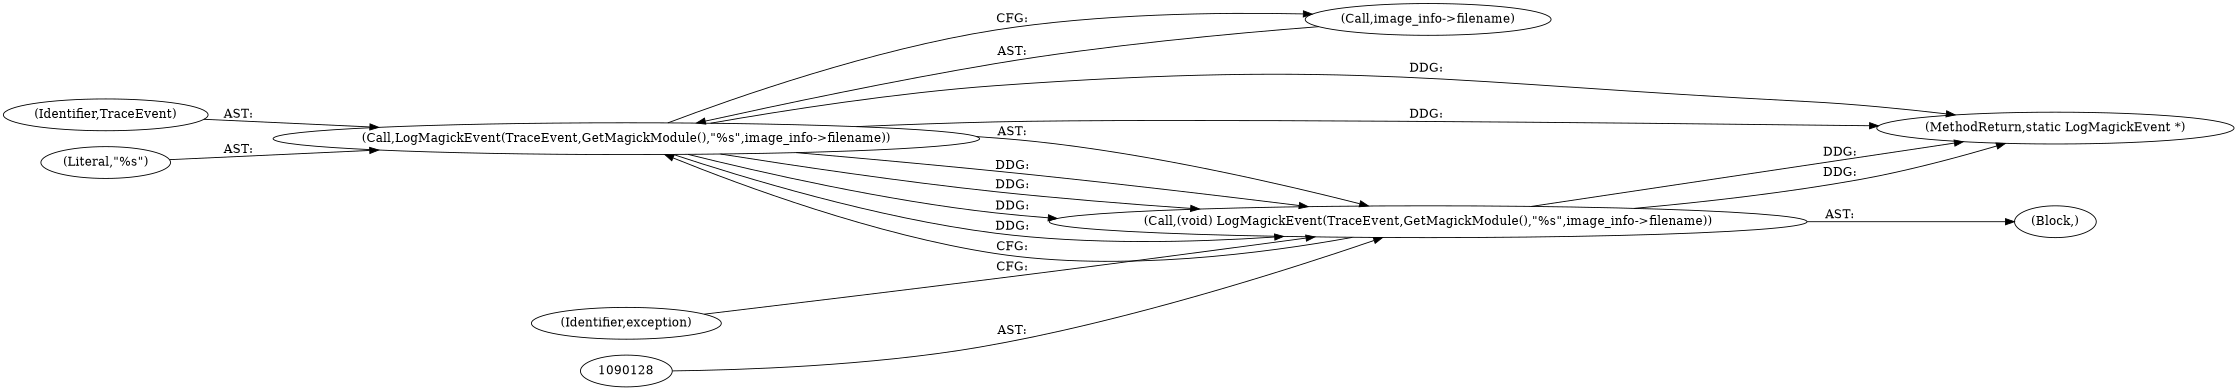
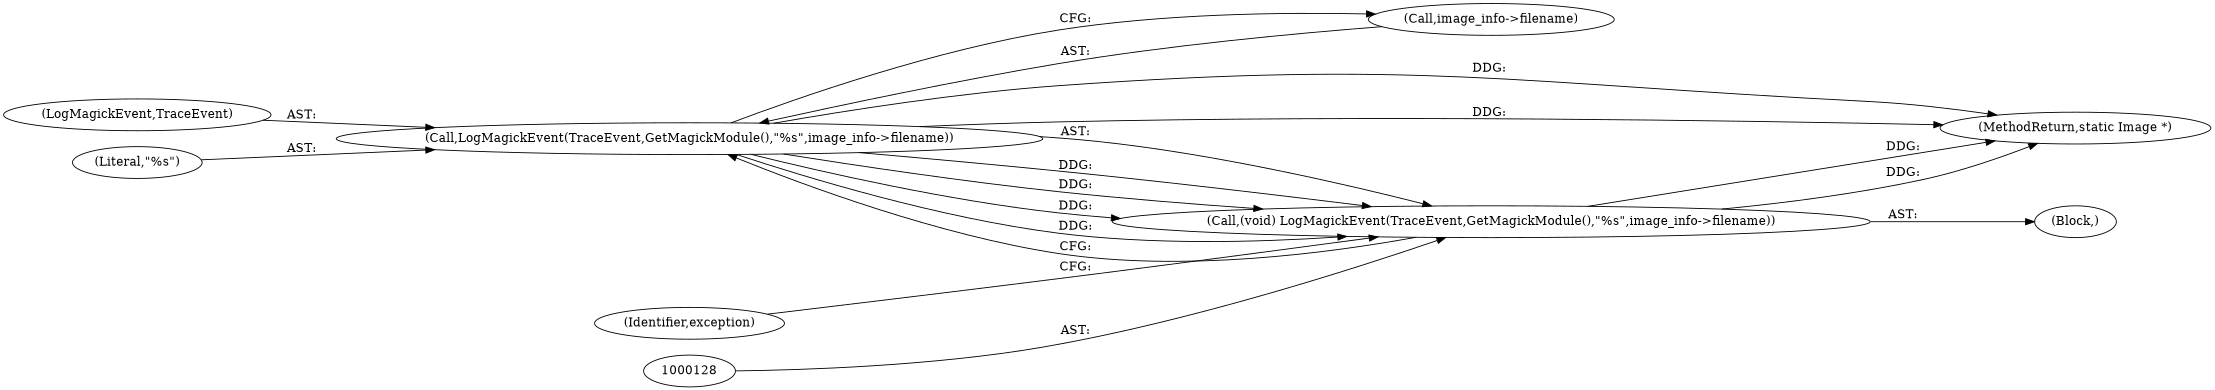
node "(Identifier,TraceEvent)": label "(Identifier,TraceEvent)" -> "(LogMagickEvent,TraceEvent)"
node "(MethodReturn,static LogMagickEvent *)": label "(MethodReturn,static LogMagickEvent *)" -> "(MethodReturn,static Image *)"
node "1090128": label "1090128" -> "1000128"
